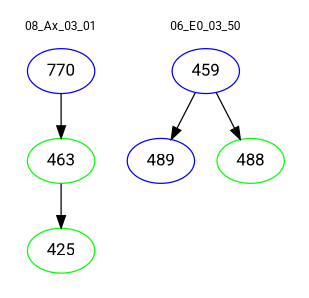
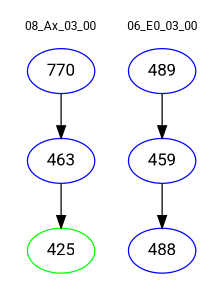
cluster "08_Ax_03_01": label "08_Ax_03_01" -> "08_Ax_03_00"
cluster "06_E0_03_50": label "06_E0_03_50" -> "06_E0_03_00"
edge "459" -> "489": reversed
node "463": color green -> blue
node "488": color green -> blue
